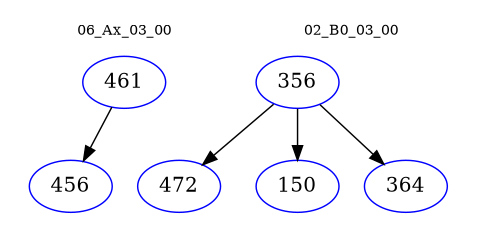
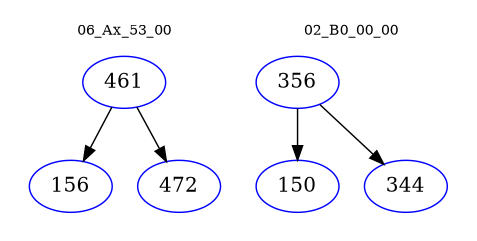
cluster "06_Ax_03_00": label "06_Ax_03_00" -> "06_Ax_53_00"
cluster "02_B0_03_00": label "02_B0_03_00" -> "02_B0_00_00"
edge "356" -> "472": now "461" -> "472"
node "456": label "456" -> "156"
node "364": label "364" -> "344"
